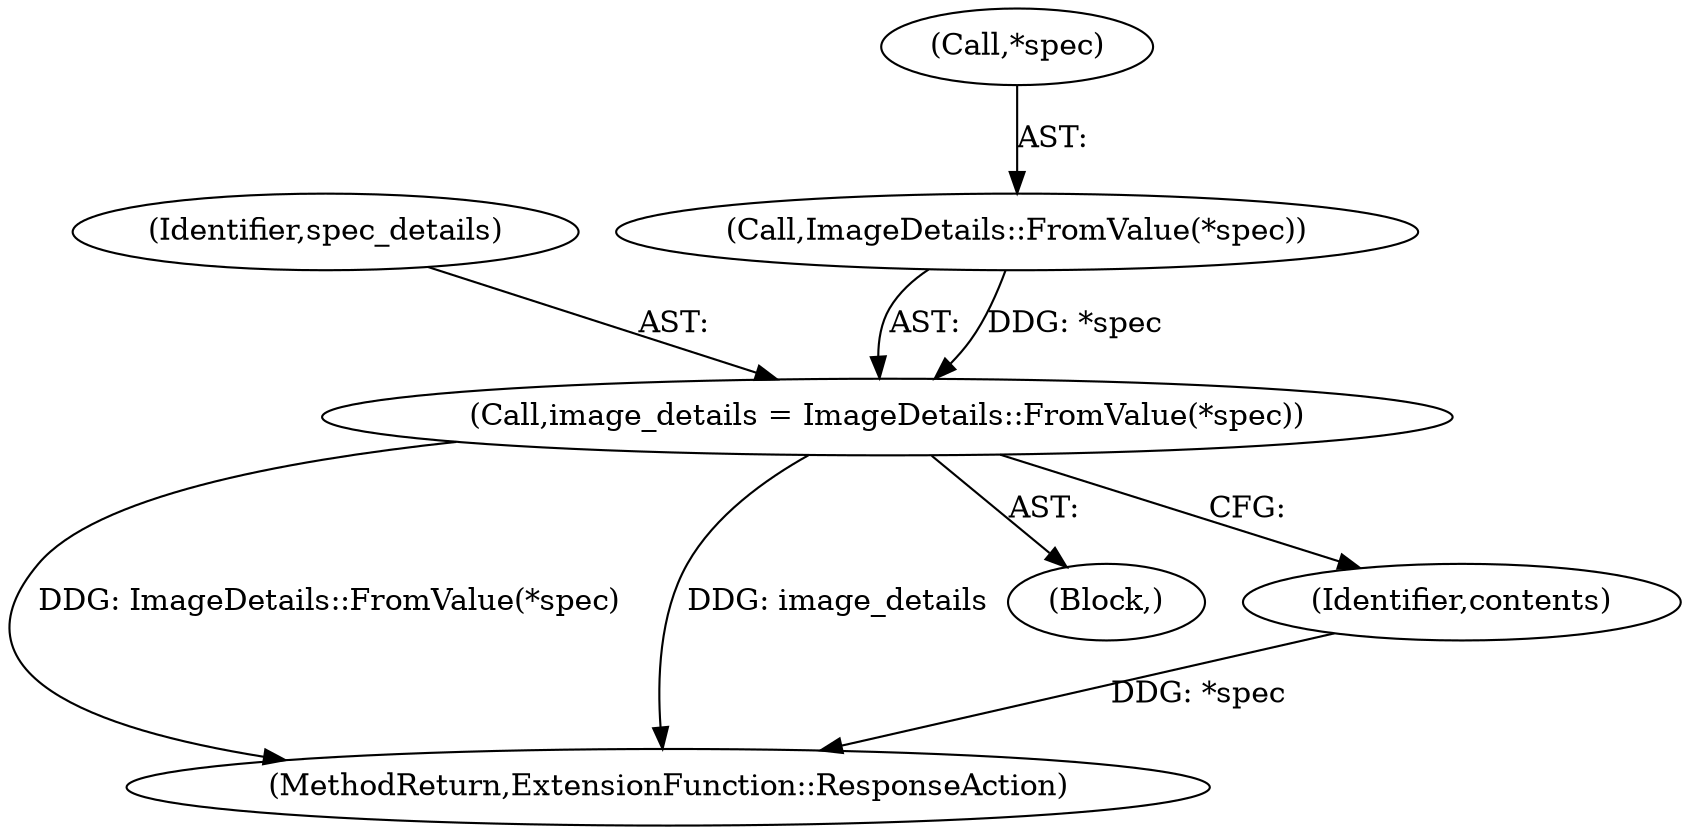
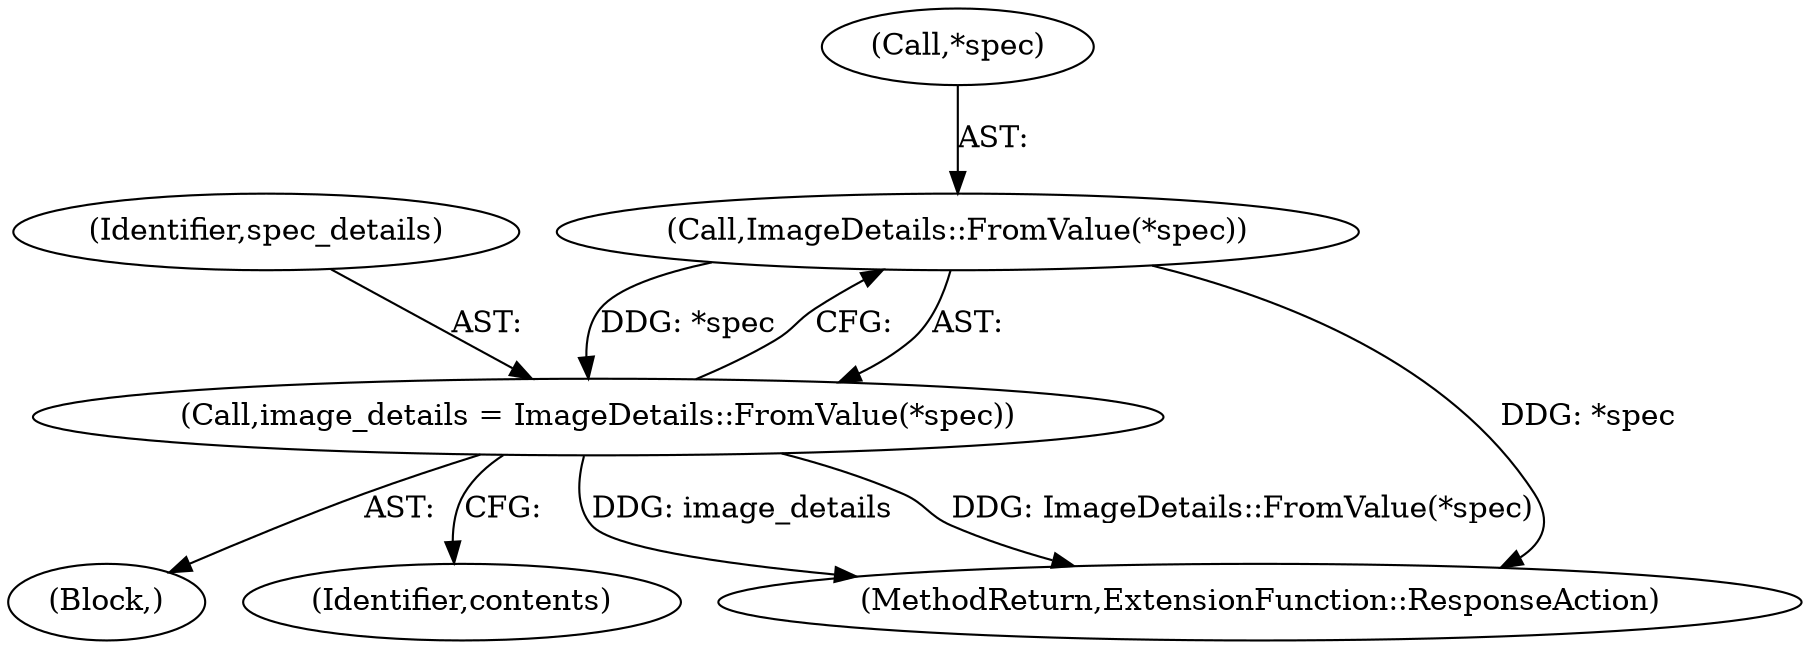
edge "(Call,image_details = ImageDetails::FromValue(*spec))" -> "(Call,ImageDetails::FromValue(*spec))": added, label "CFG:"
edge "(Identifier,contents)" -> "(MethodReturn,ExtensionFunction::ResponseAction)": now "(Call,ImageDetails::FromValue(*spec))" -> "(MethodReturn,ExtensionFunction::ResponseAction)"
